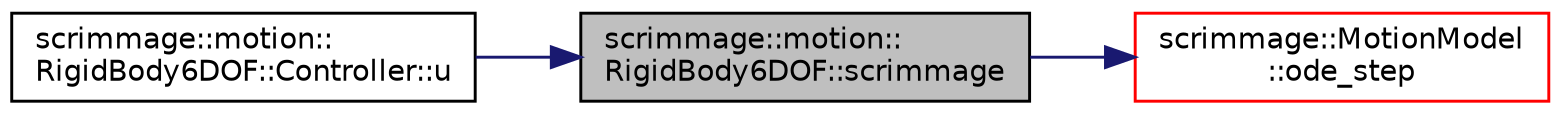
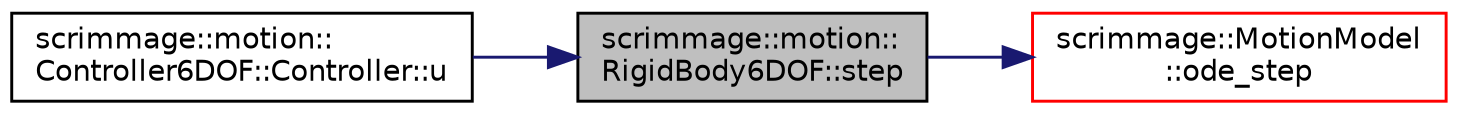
node "scrimmage::motion:: RigidBody6DOF::Controller::u": label "scrimmage::motion:: RigidBody6DOF::Controller::u" -> "scrimmage::motion:: Controller6DOF::Controller::u"
node "scrimmage::motion:: RigidBody6DOF::scrimmage": label "scrimmage::motion:: RigidBody6DOF::scrimmage" -> "scrimmage::motion:: RigidBody6DOF::step"
